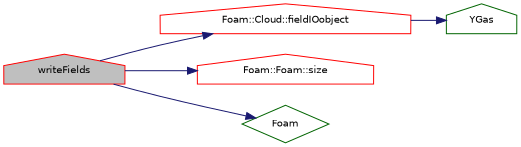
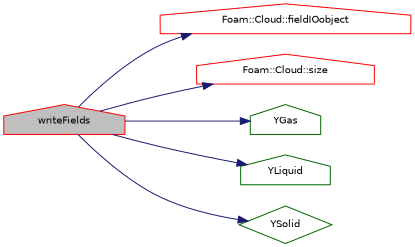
edge "Foam::Cloud::fieldIOobject" -> "YGas": now "writeFields" -> "YGas"
node "Foam::Foam::size": label "Foam::Foam::size" -> "Foam::Cloud::size"
node "Foam": label "Foam" -> "YSolid"
node "YLiquid": added
